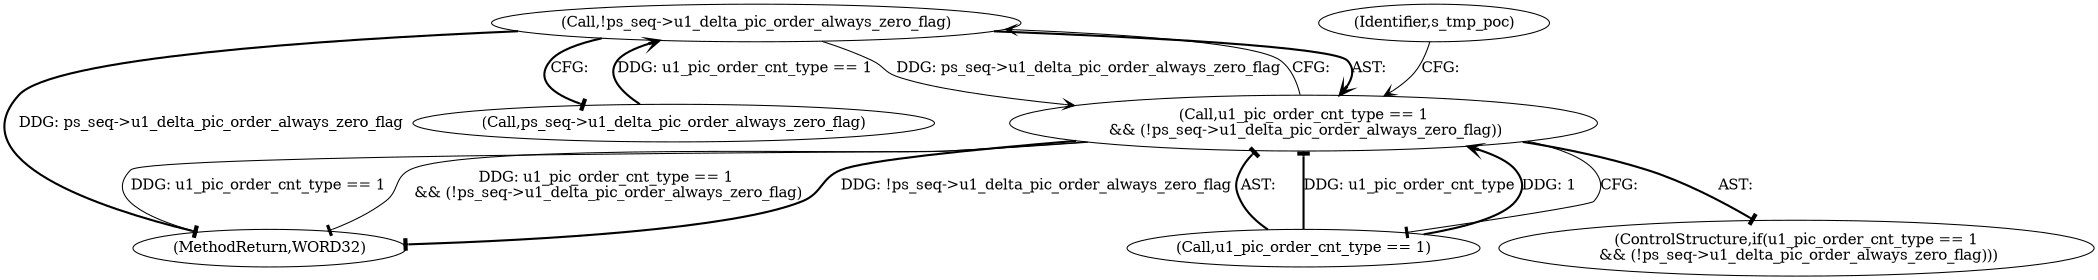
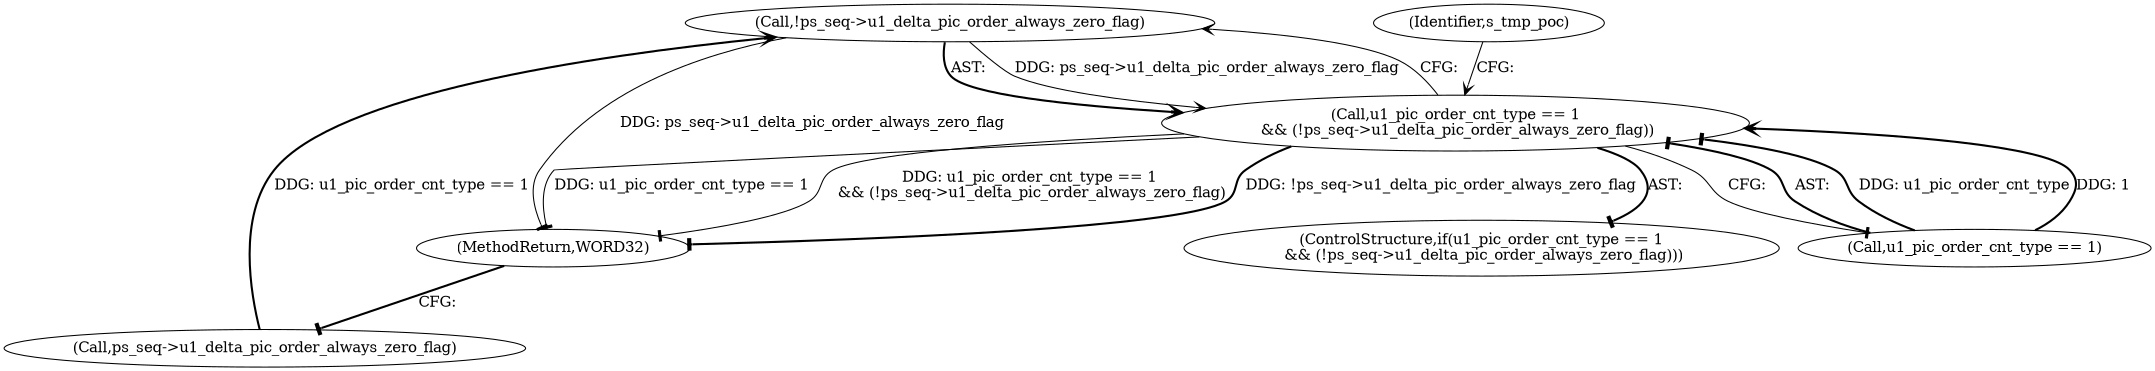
edge "(Call,!ps_seq->u1_delta_pic_order_always_zero_flag)" -> "(MethodReturn,WORD32)": style bold -> solid
edge "(Call,!ps_seq->u1_delta_pic_order_always_zero_flag)" -> "(Call,ps_seq->u1_delta_pic_order_always_zero_flag)": now "(MethodReturn,WORD32)" -> "(Call,ps_seq->u1_delta_pic_order_always_zero_flag)"
